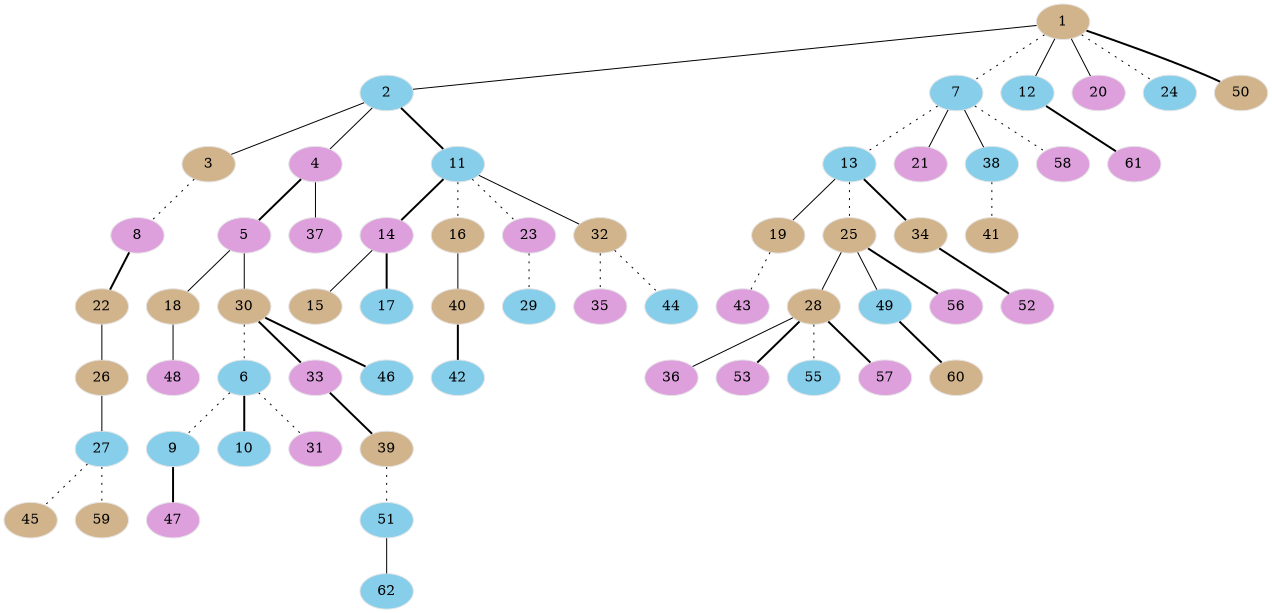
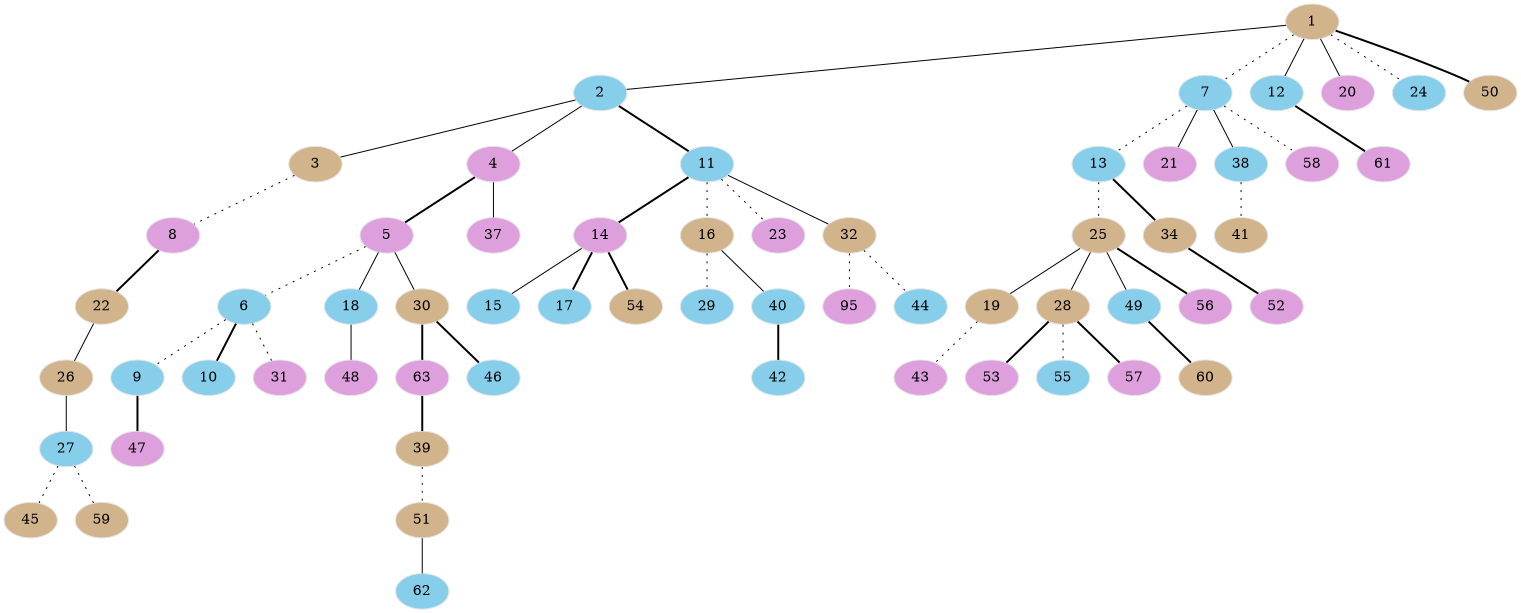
edge "13" -- "19": now "25" -- "19"
edge "23" -- "29": now "16" -- "29"
node "18": fillcolor tan -> skyblue
node "15": fillcolor tan -> skyblue
node "40": fillcolor tan -> skyblue
node "35": label "35" -> "95"
node "54": added
edge "30" -- "6": now "5" -- "6"
node "33": label "33" -> "63"
node "36": removed
node "51": fillcolor skyblue -> tan
